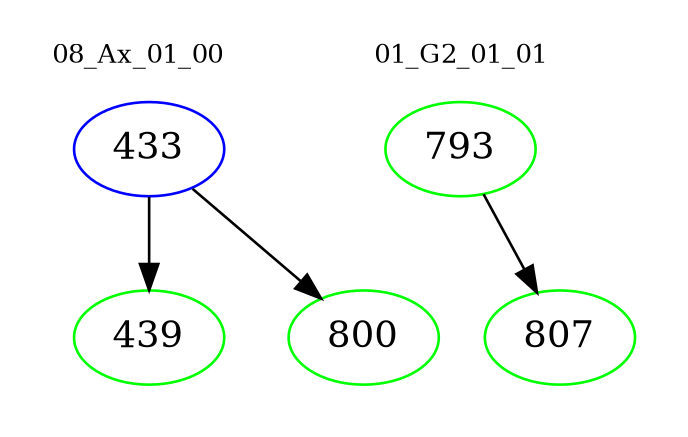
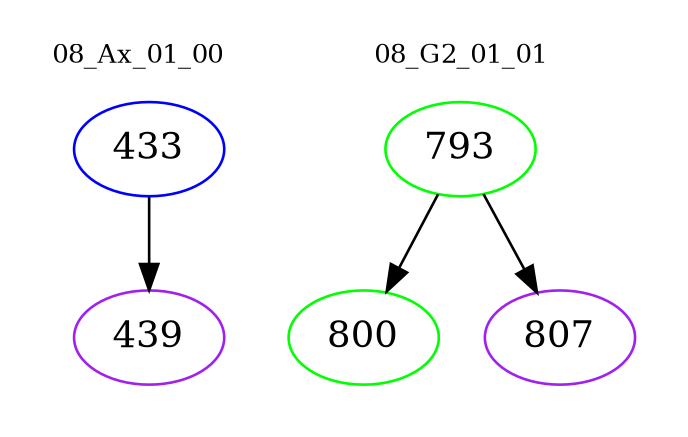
cluster "01_G2_01_01": label "01_G2_01_01" -> "08_G2_01_01"
edge "433" -> "800": now "793" -> "800"
node "439": color green -> purple
node "807": color green -> purple
